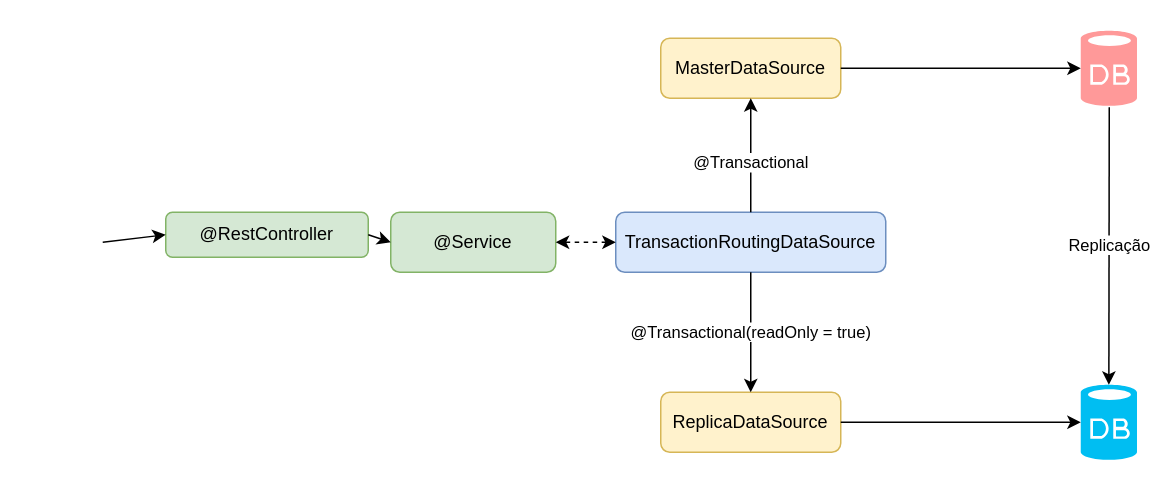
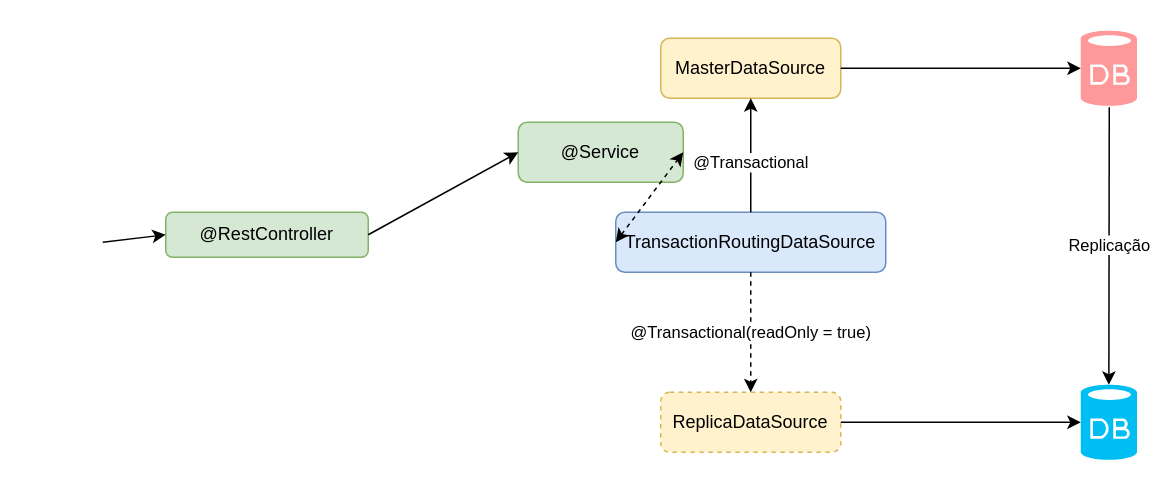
node "@Service": moved (473, 242) -> (601, 152)
edge "TransactionRoutingDataSource" -> "ReplicaDataSource": style solid -> dashed
node "ReplicaDataSource": style solid -> dashed
